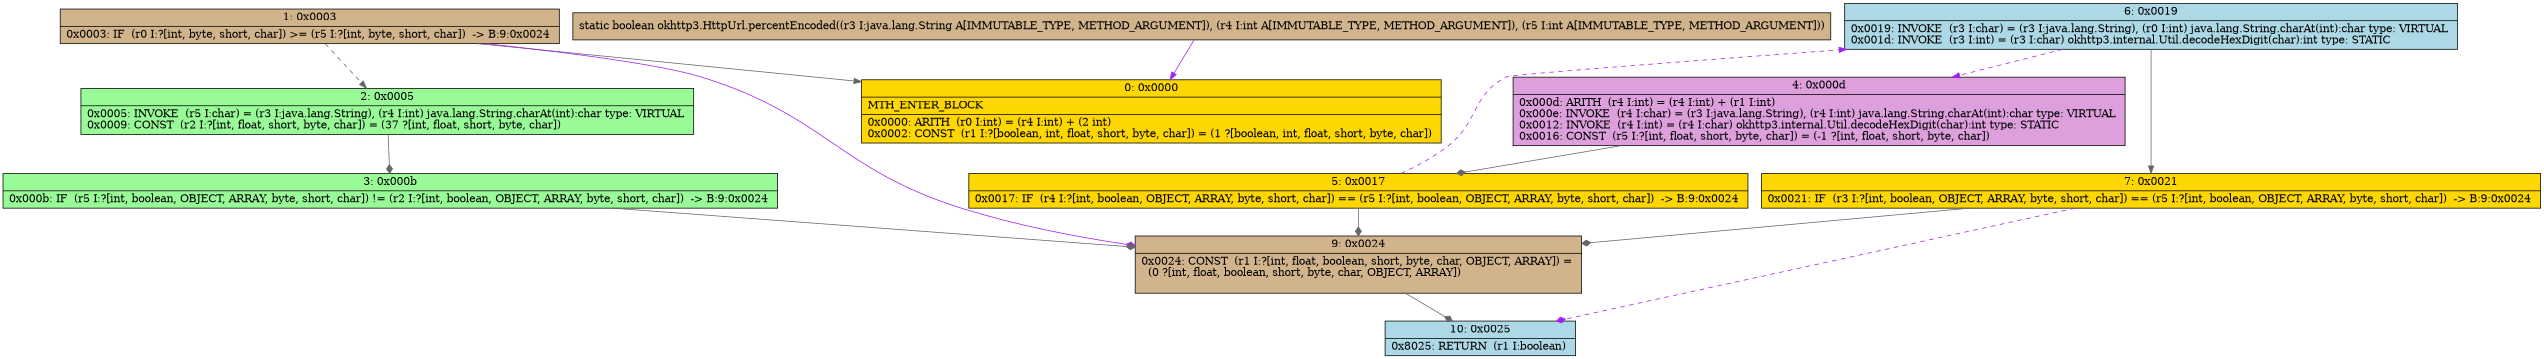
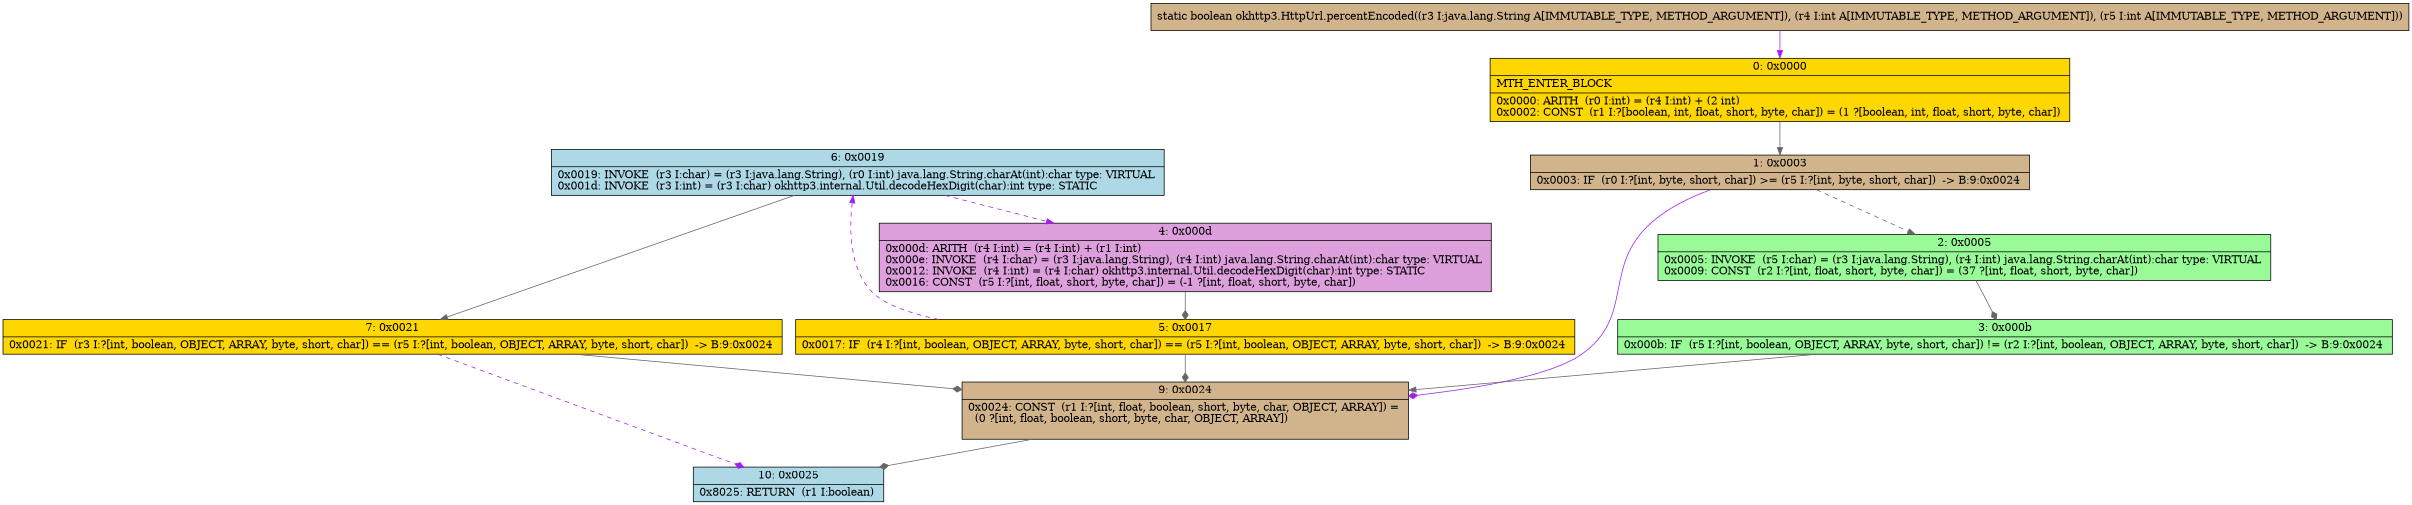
edge "1: 0x0003" -> "0: 0x0000": reversed
edge "3: 0x000b" -> "9: 0x0024": arrowhead diamond -> normal
